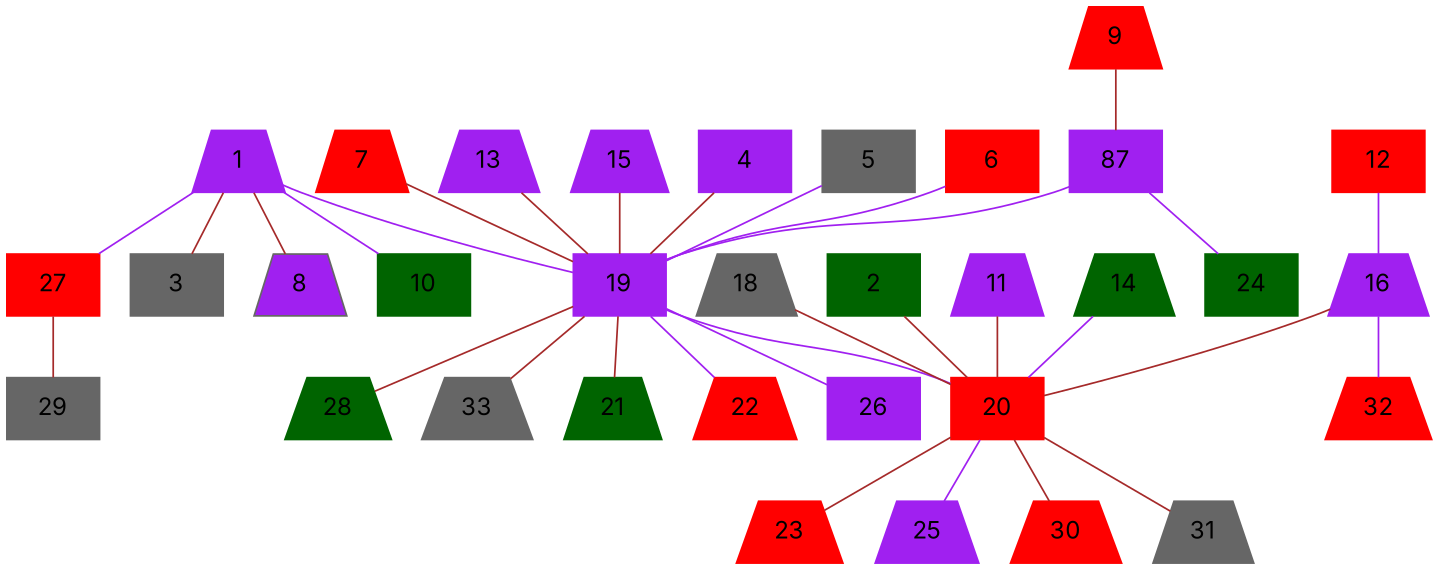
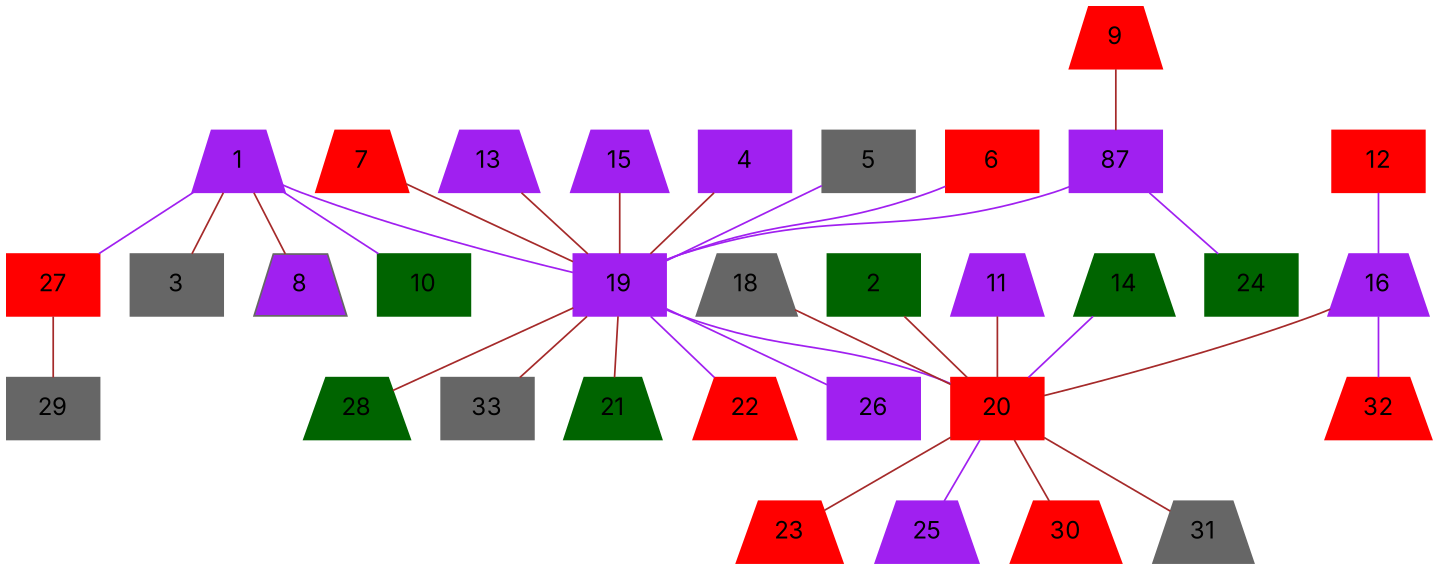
node "33": shape trapezium -> box
